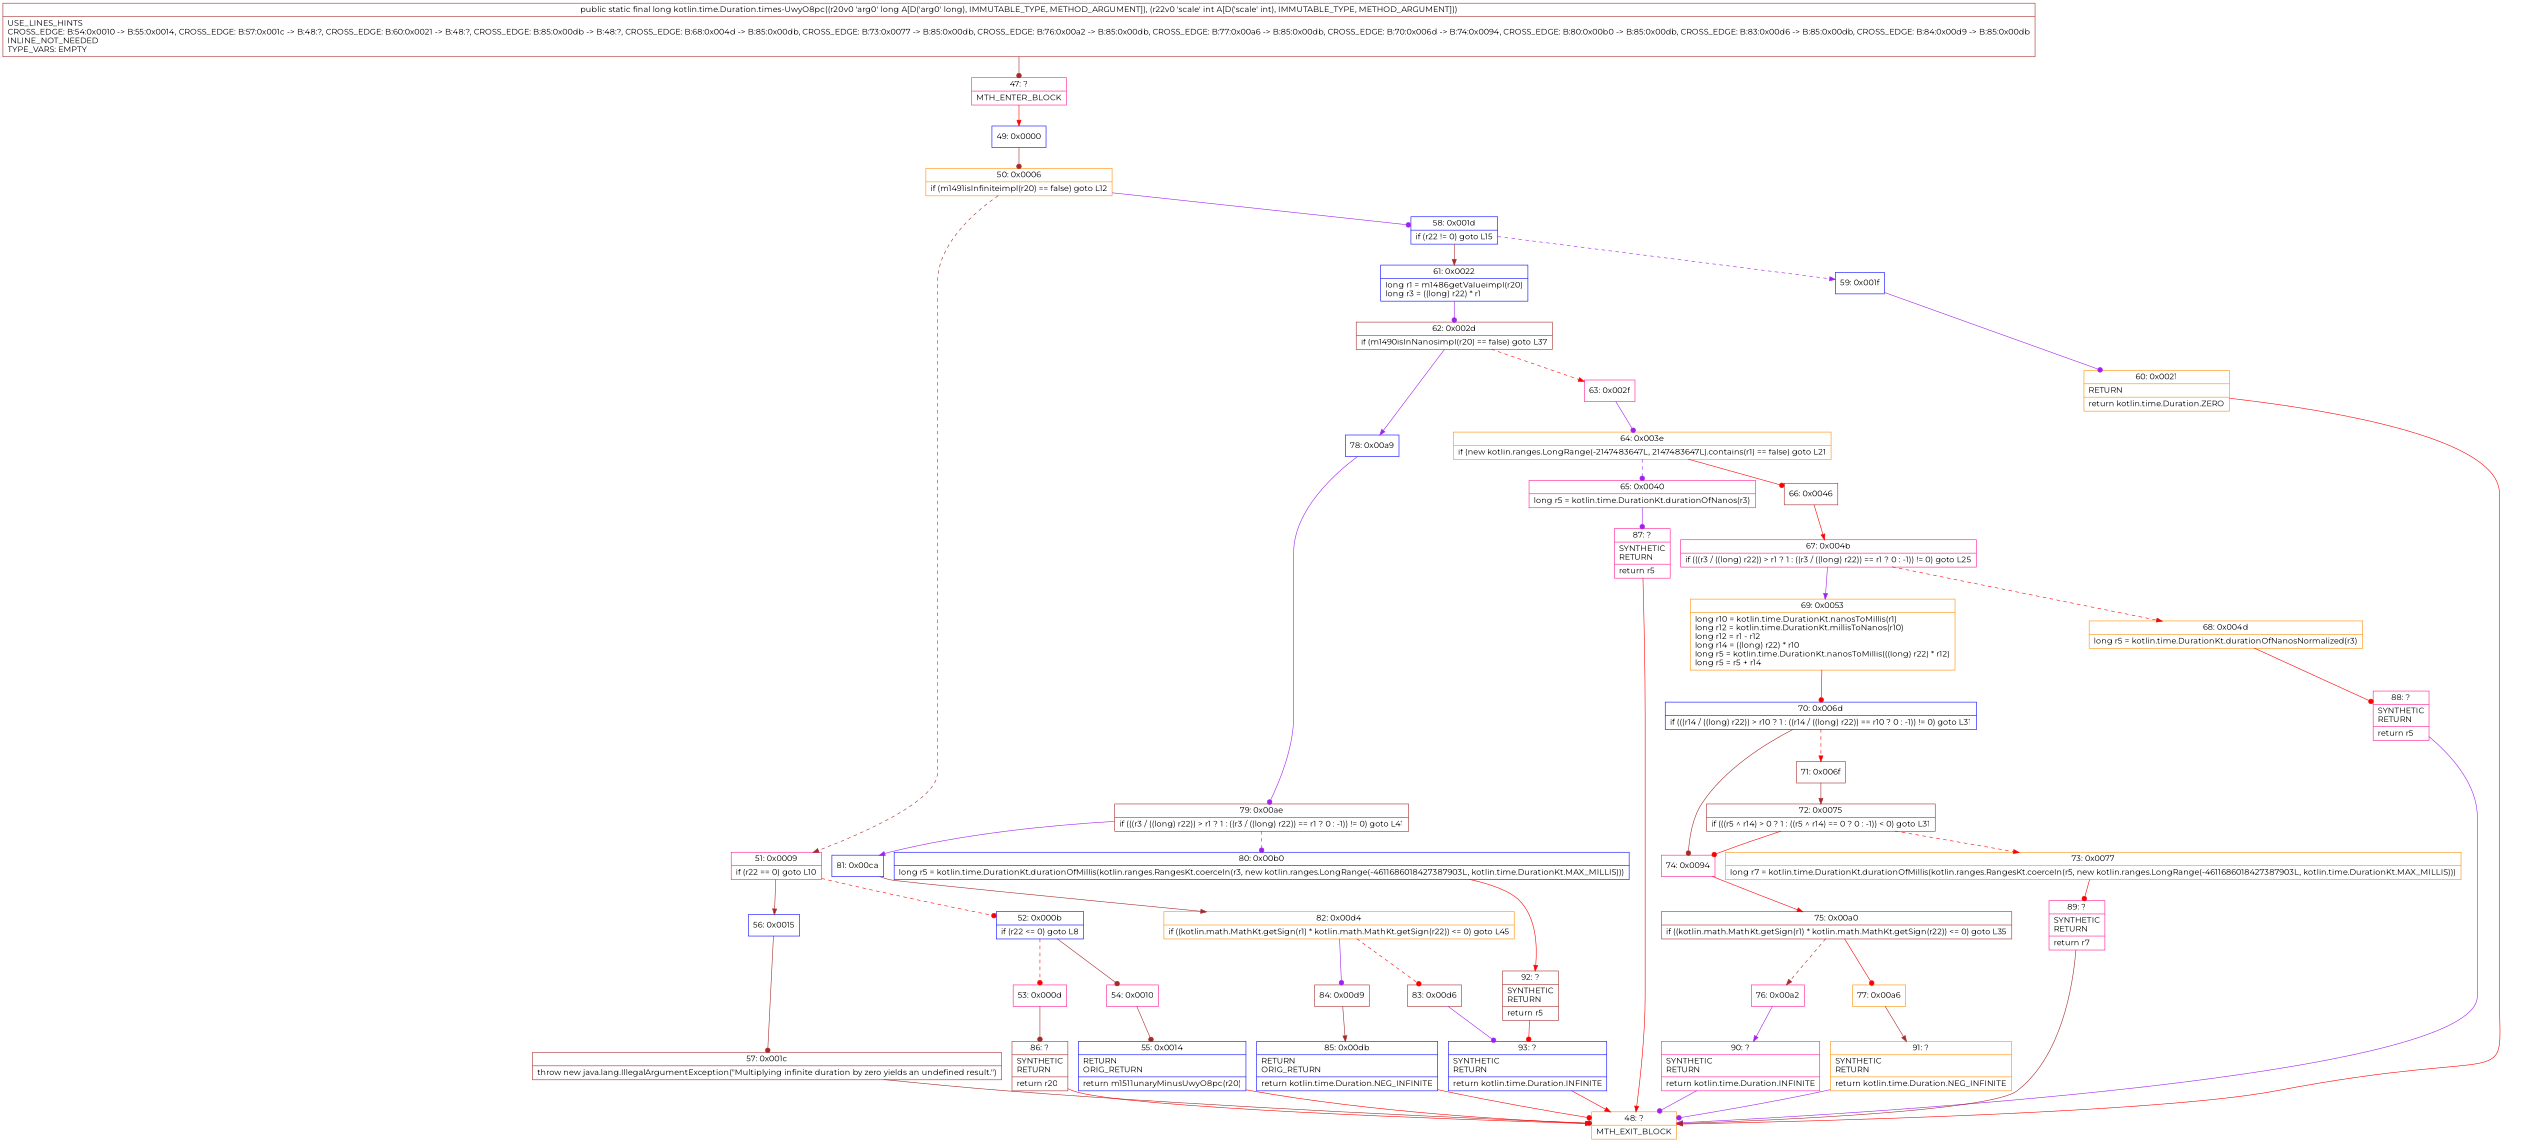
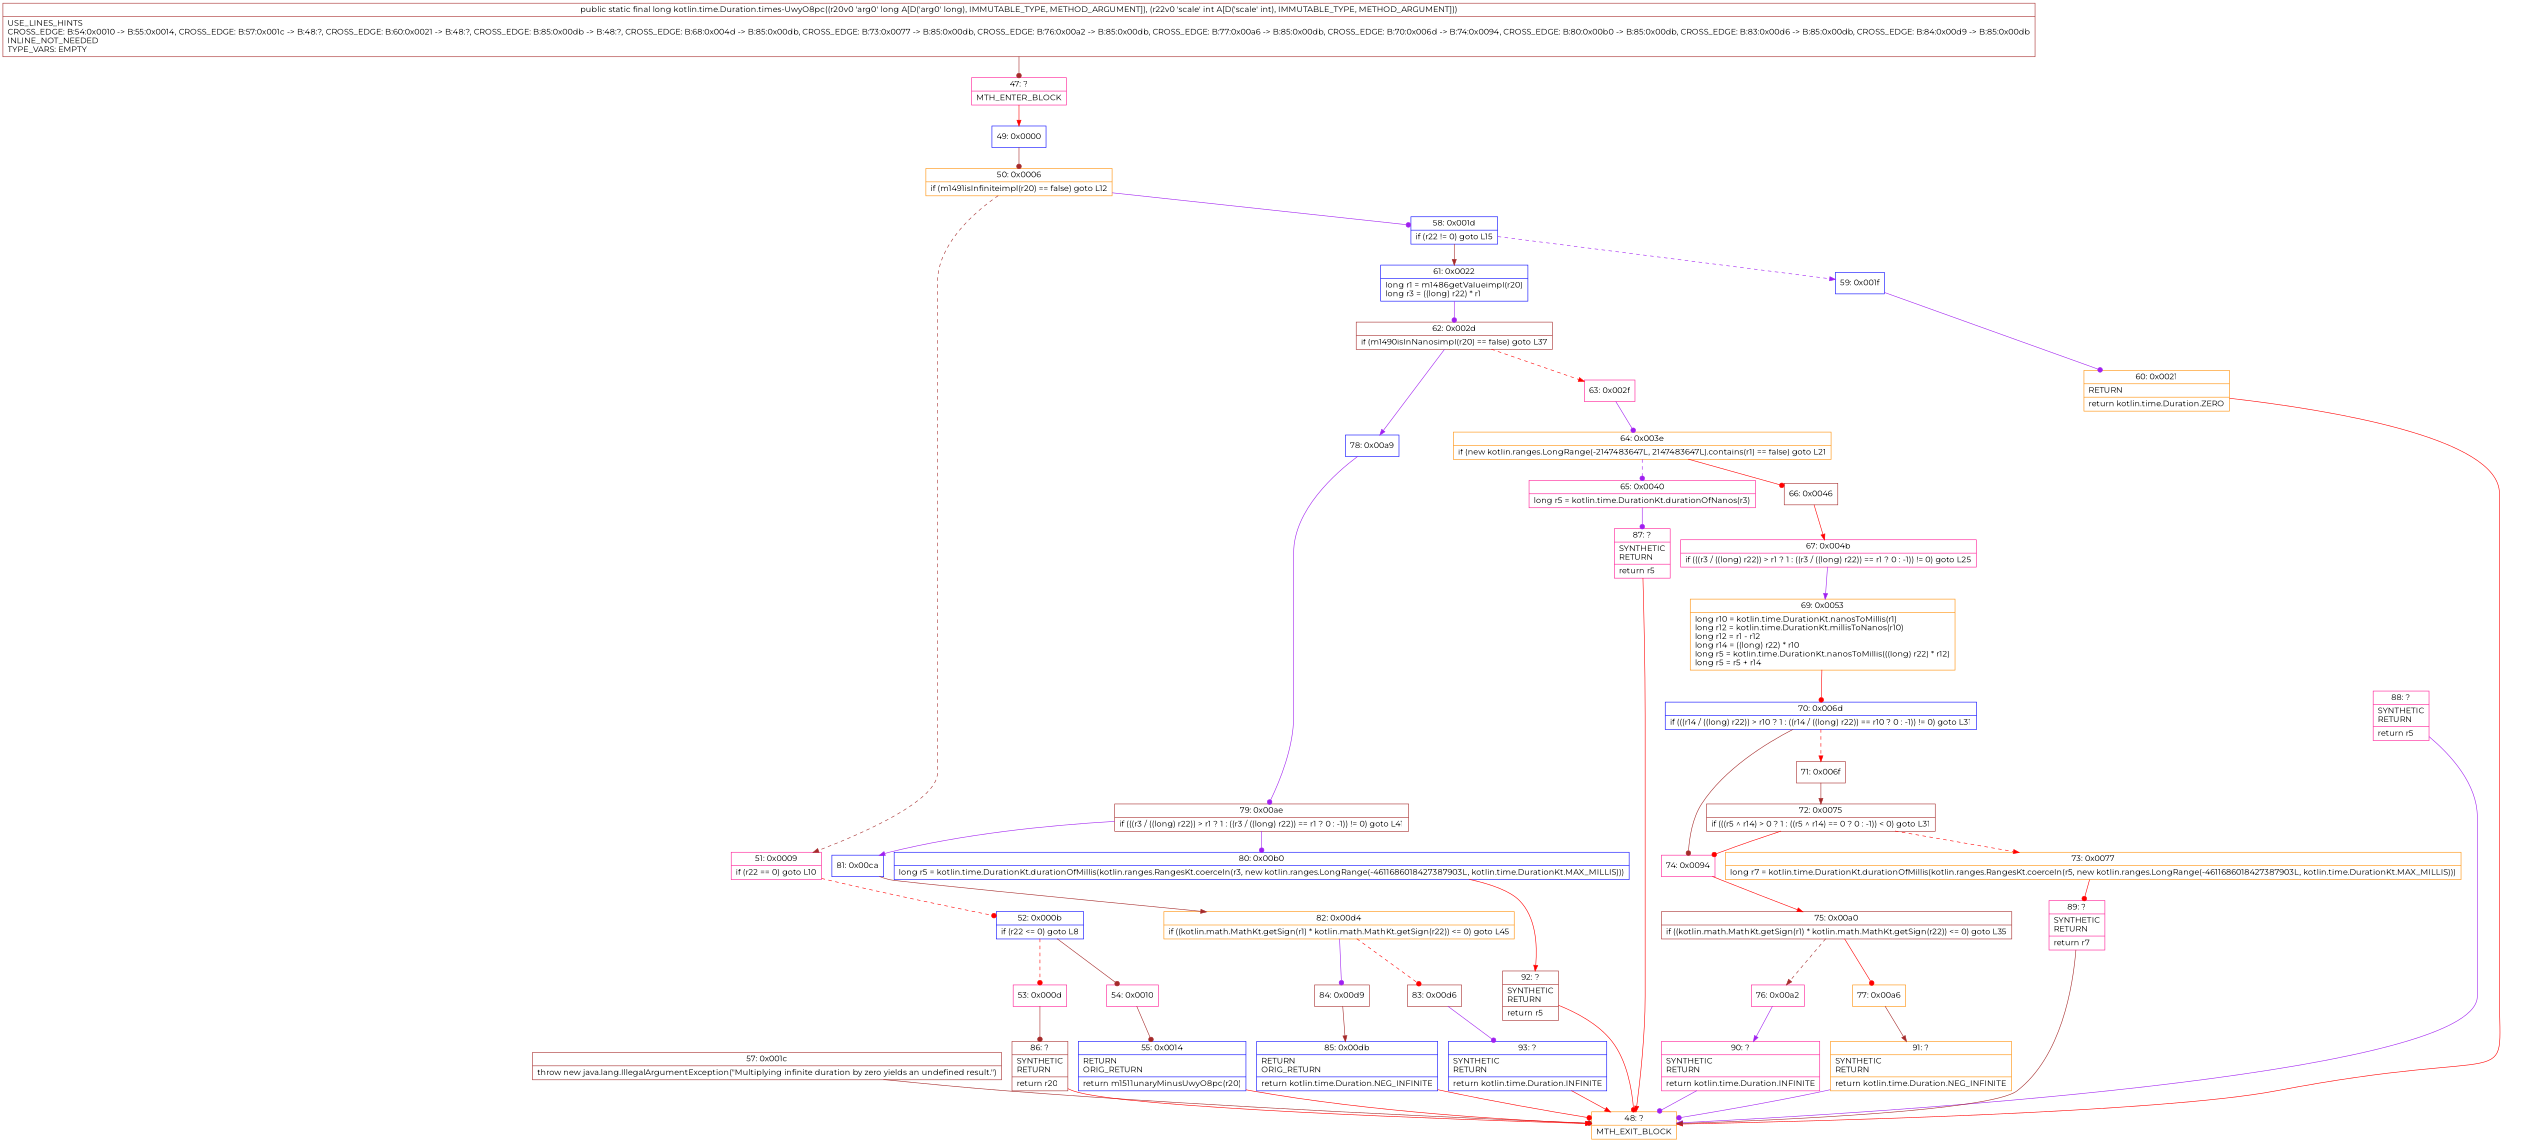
node "68: 0x004d": removed
edge "79: 0x00ae" -> "80: 0x00b0": style dashed -> solid
node "56: 0x0015": removed
edge "92: ?" -> "93: ?": now "92: ?" -> "48: ?"
